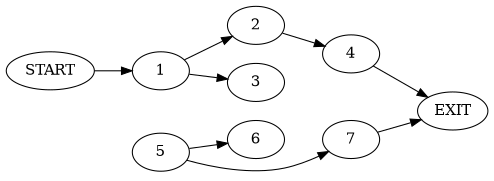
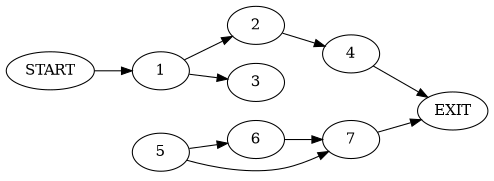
edge "6" -> "7": added
